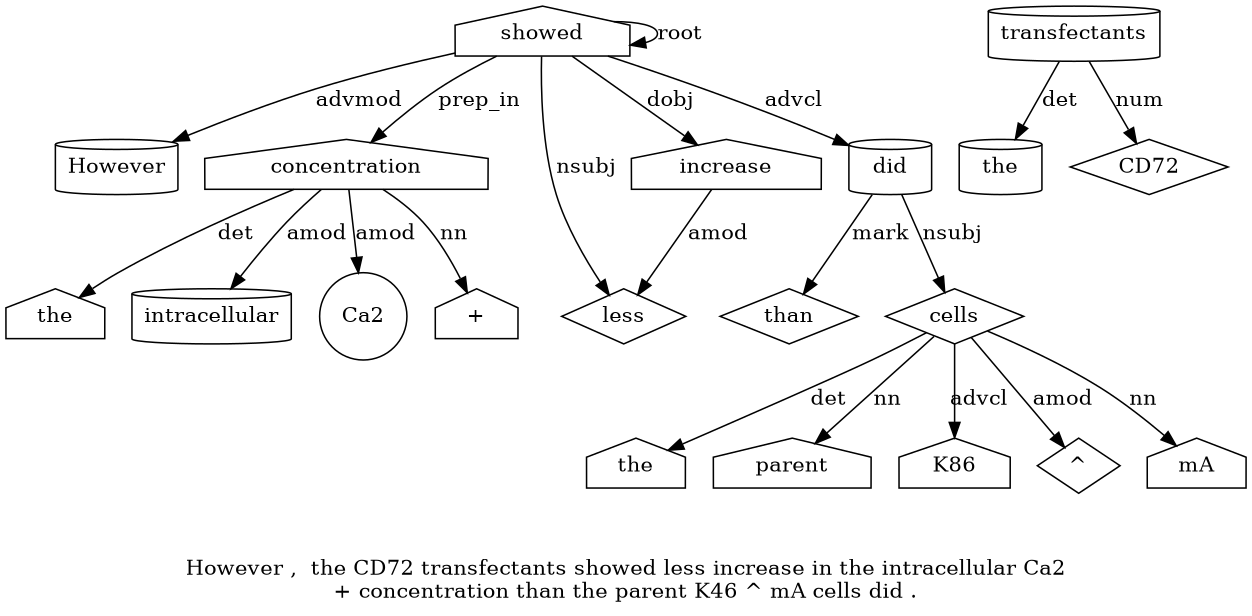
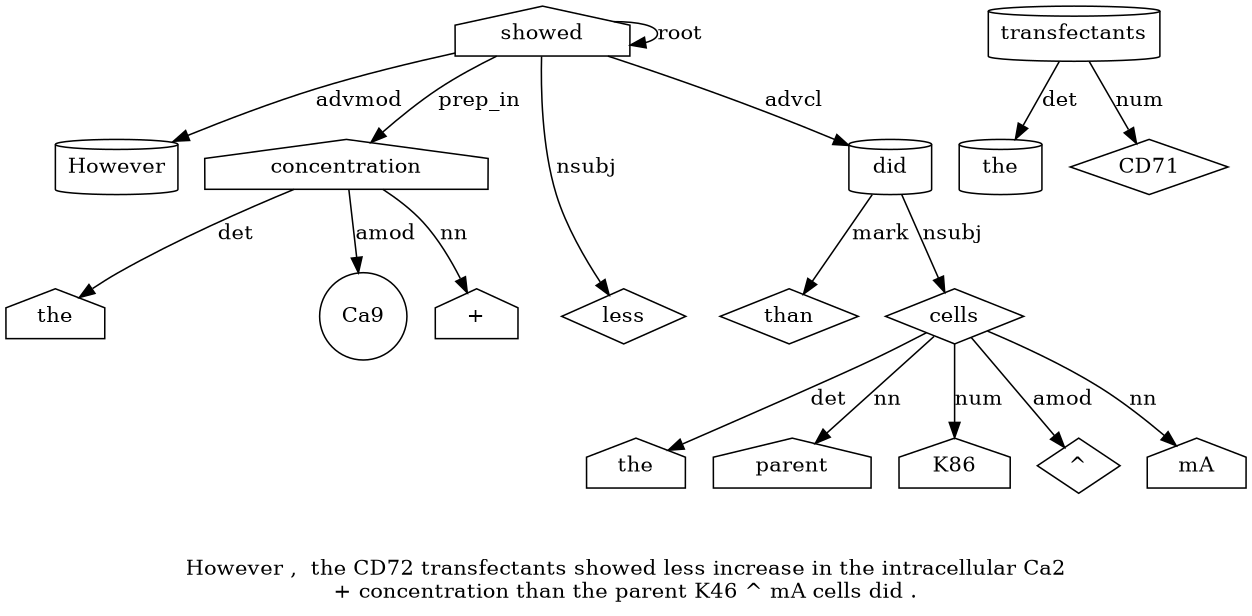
node "increase": removed
node "CD72": label "CD72" -> "CD71"
node "intracellular": removed
node "Ca2": label "Ca2" -> "Ca9"
edge "cells" -> "K86": label "advcl" -> "num"
